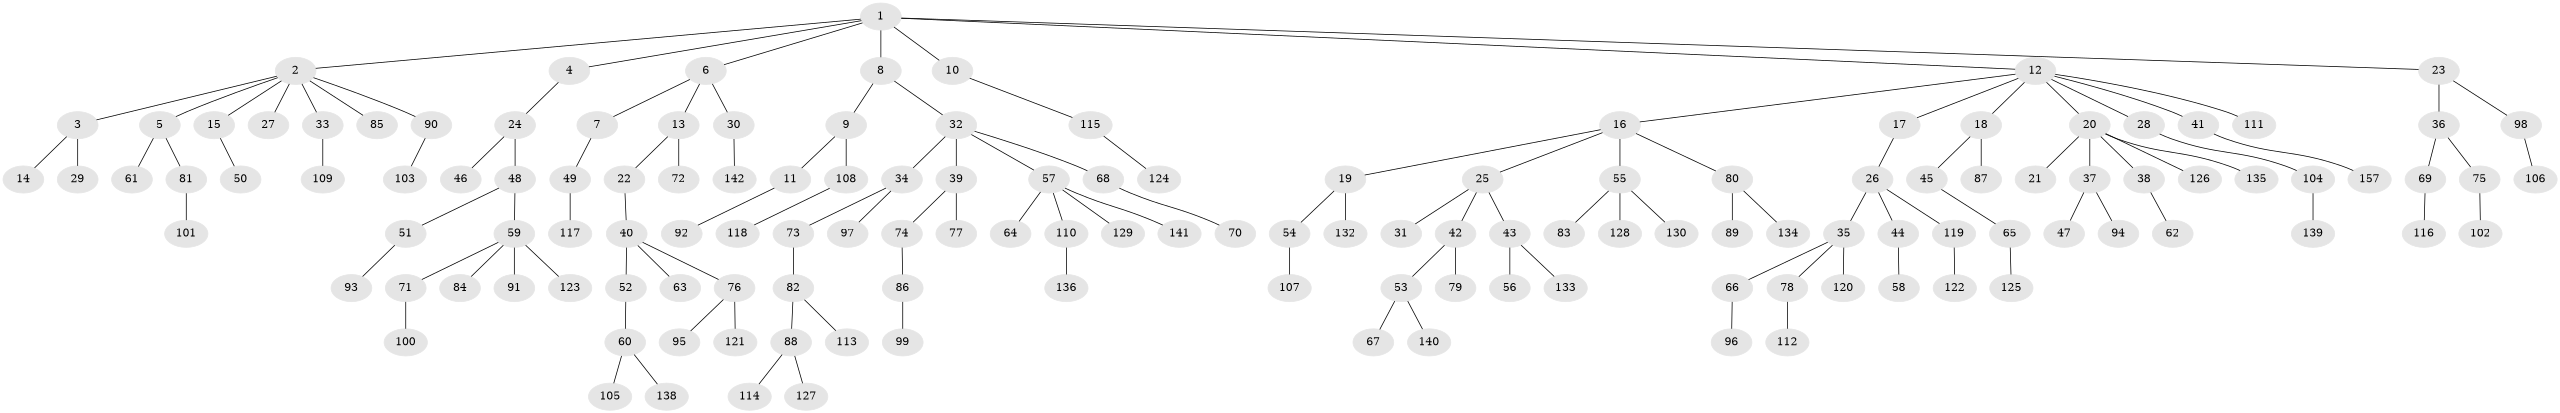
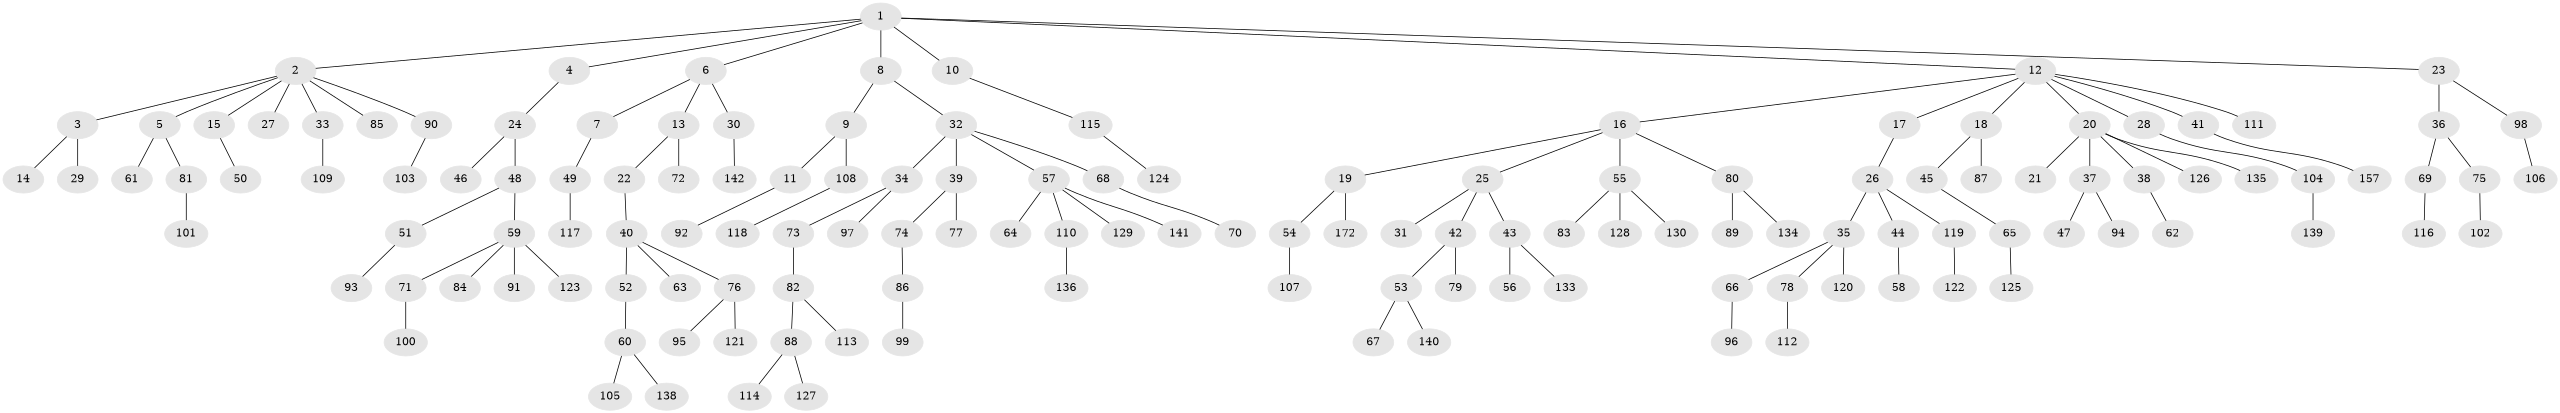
node "132": label "132" -> "172"
